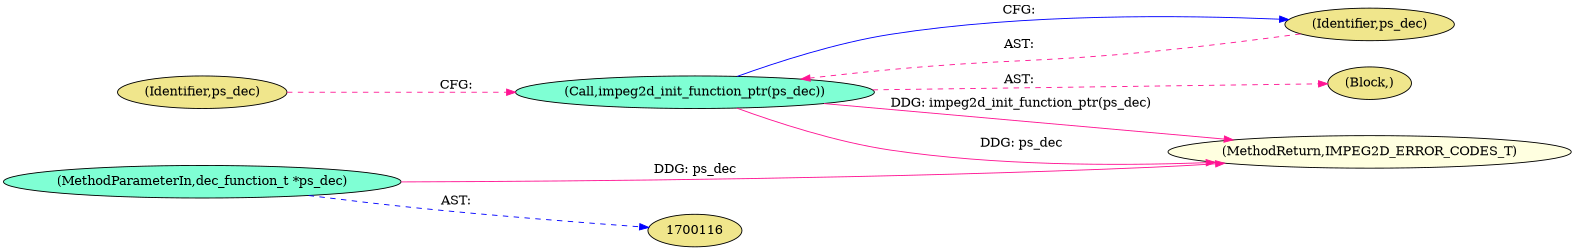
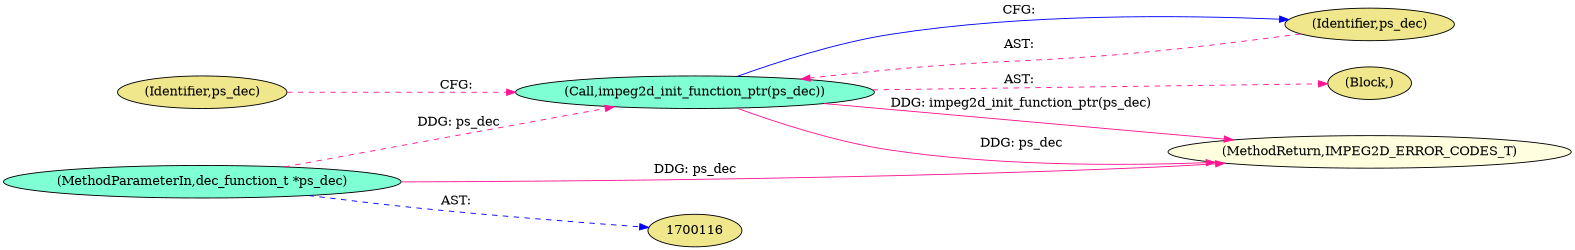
edge "(MethodParameterIn,dec_function_t *ps_dec)" -> "(Call,impeg2d_init_function_ptr(ps_dec))": added, label "DDG: ps_dec"
